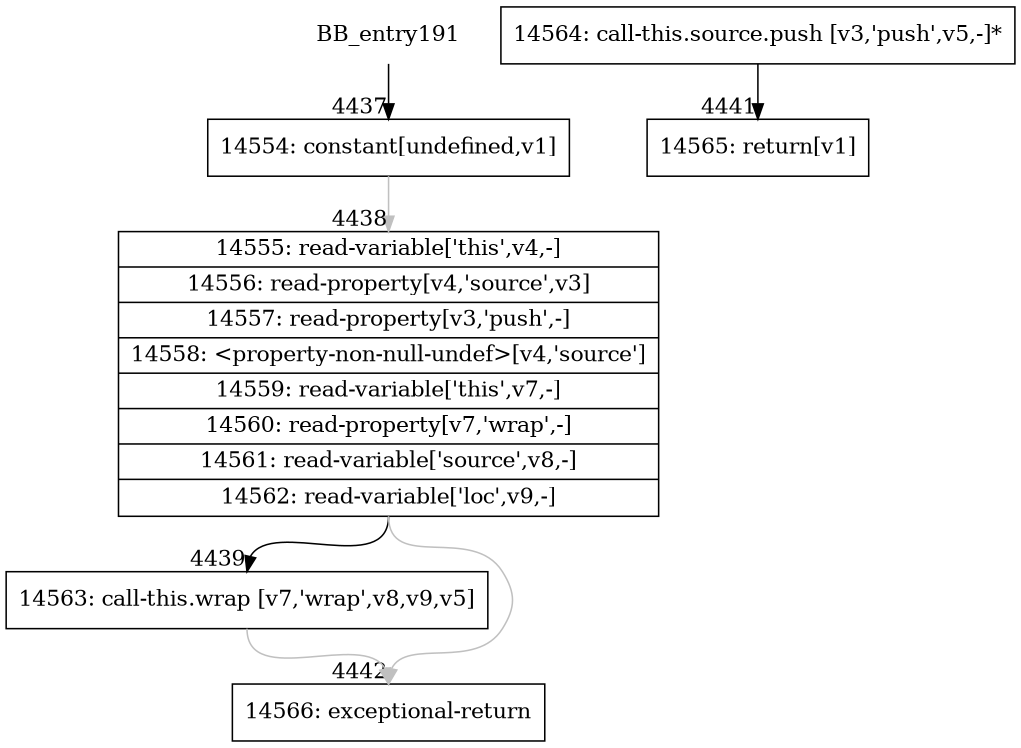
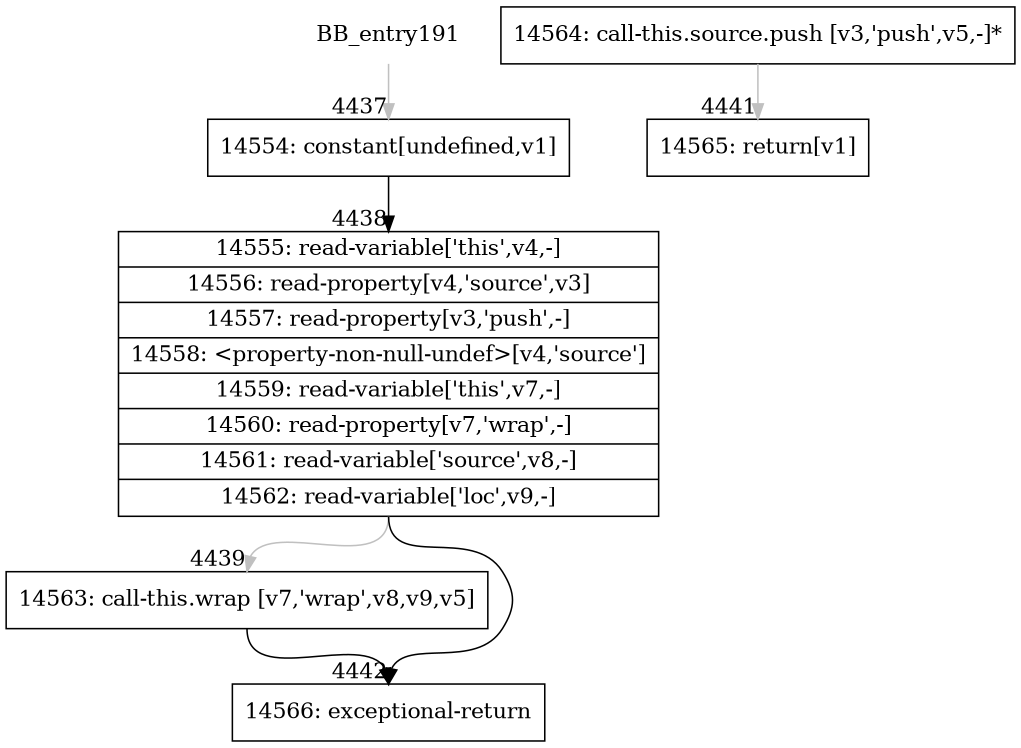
edge "BB_entry191" -> "14554: constant[undefined,v1]": color black -> gray
edge "14564: call-this.source.push [v3,'push',v5,-]*" -> "14565: return[v1]": color black -> gray
edge "14554: constant[undefined,v1]" -> "14555: read-variable['this',v4,-]": color gray -> black
edge "14555: read-variable['this',v4,-]" -> "14563: call-this.wrap [v7,'wrap',v8,v9,v5]": color black -> gray
edge "14555: read-variable['this',v4,-]" -> "14566: exceptional-return": color gray -> black
edge "14563: call-this.wrap [v7,'wrap',v8,v9,v5]" -> "14566: exceptional-return": color gray -> black
